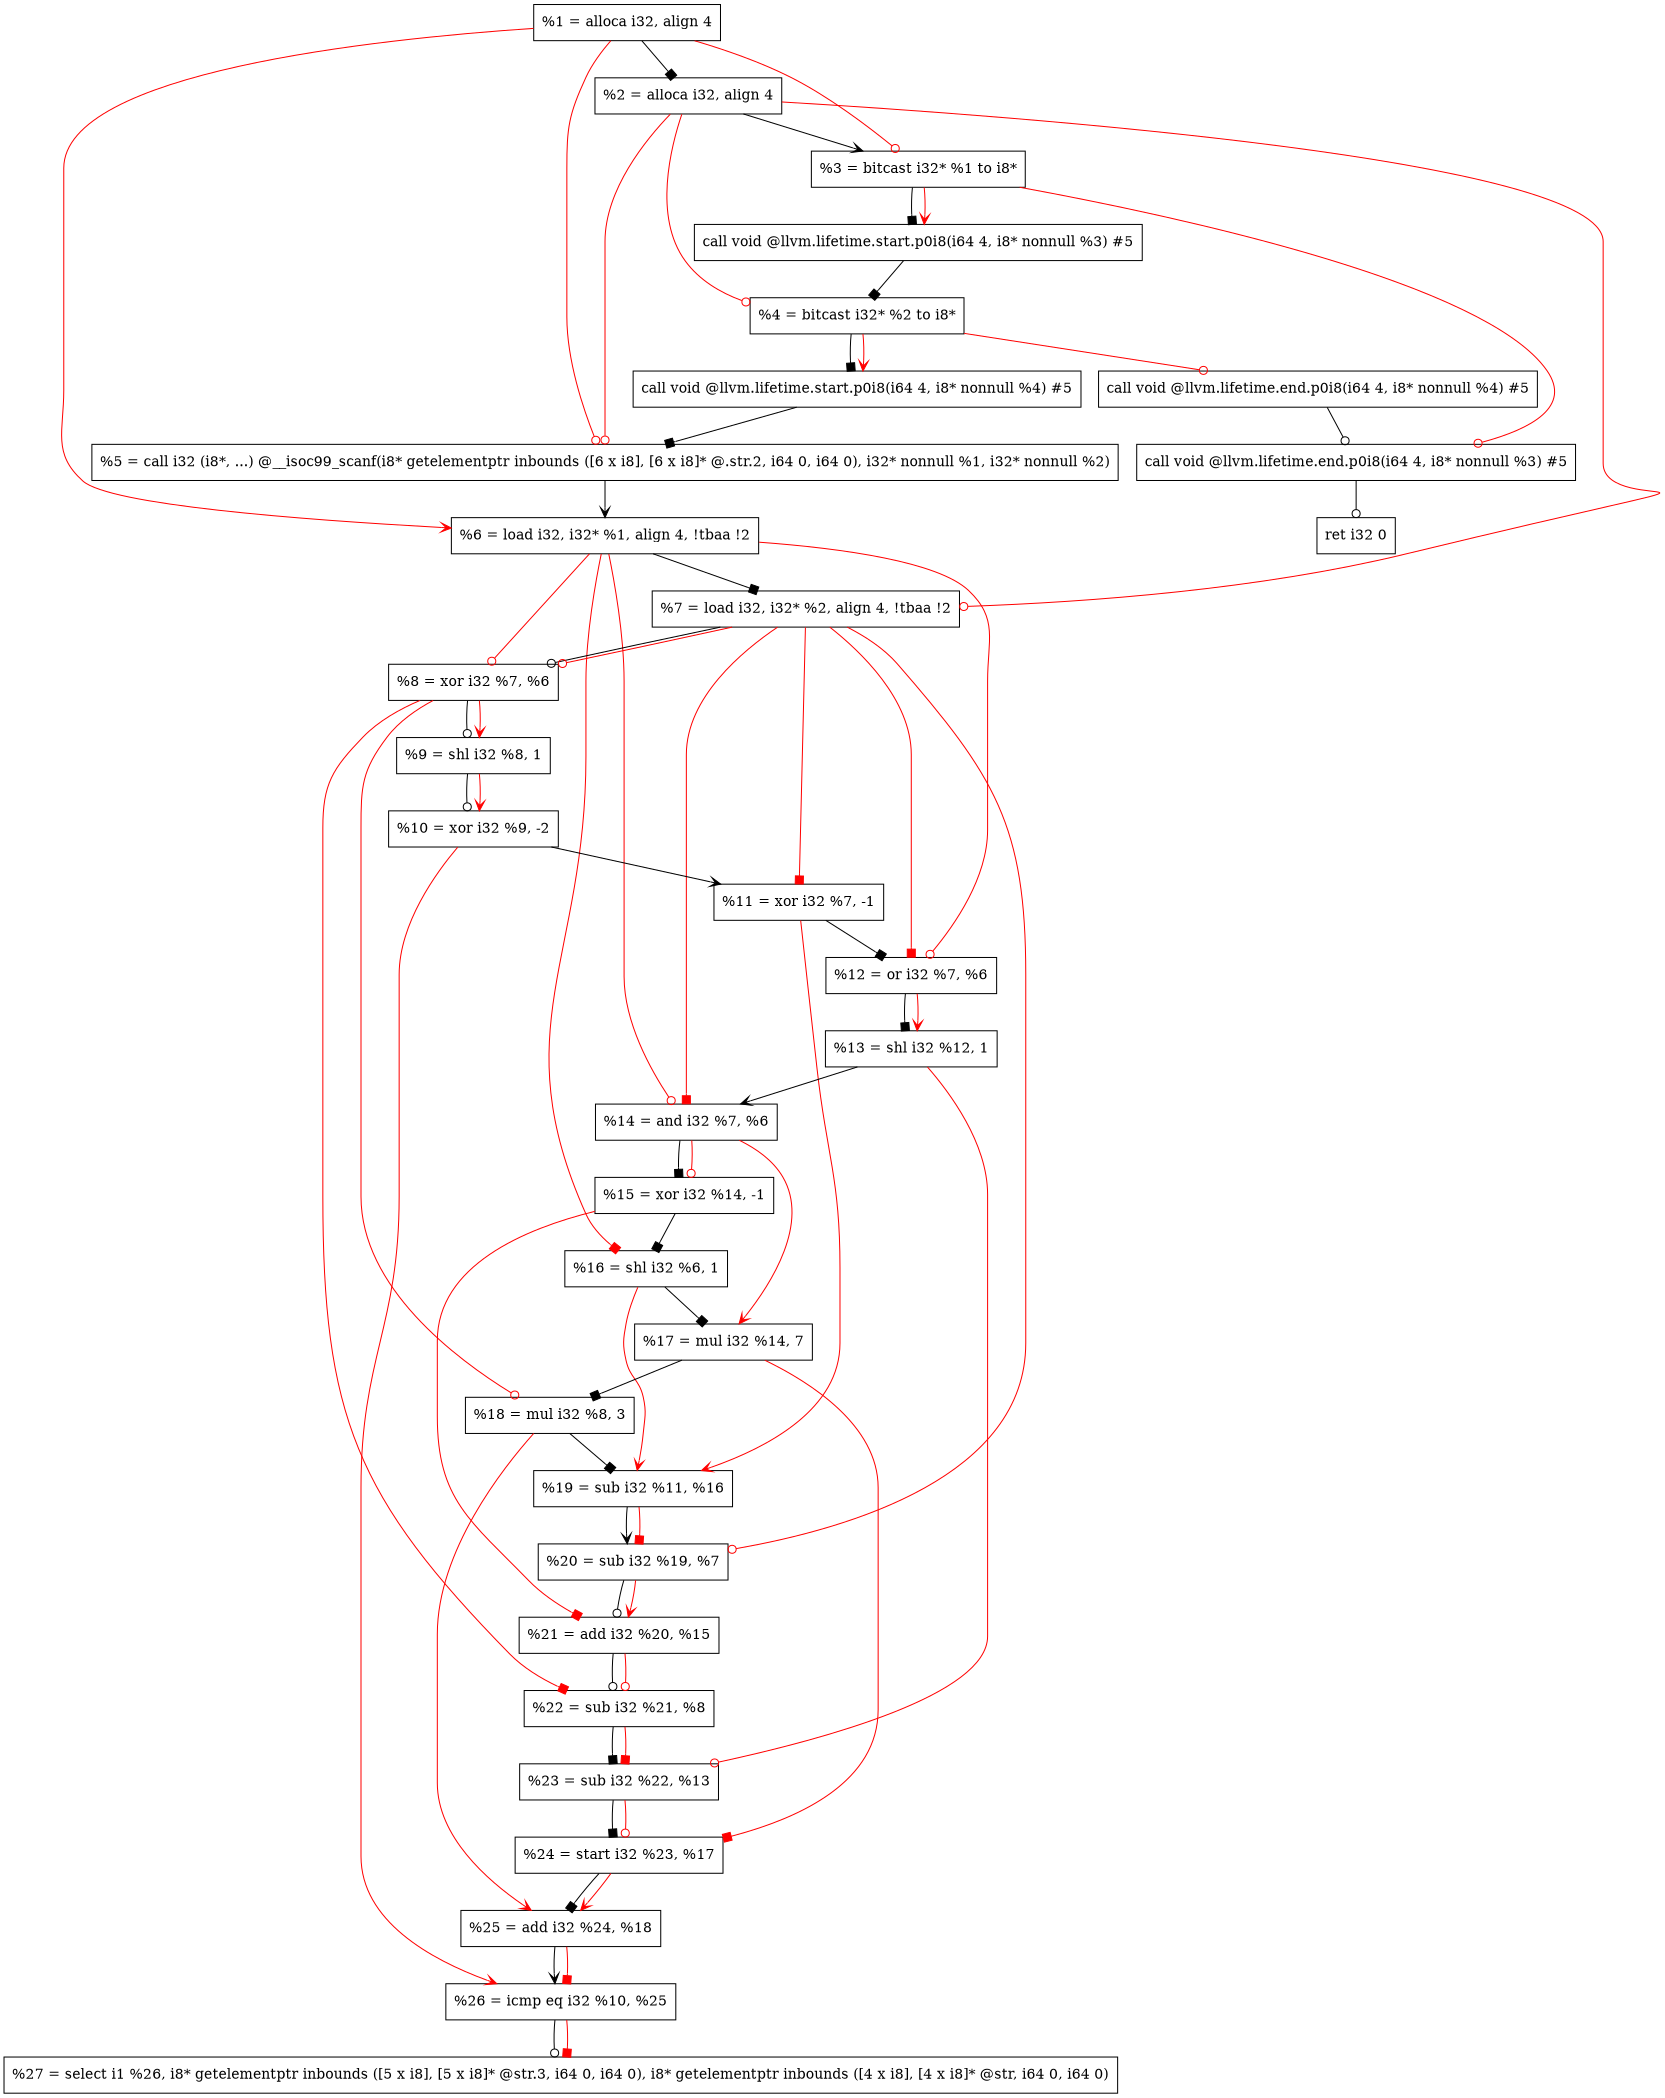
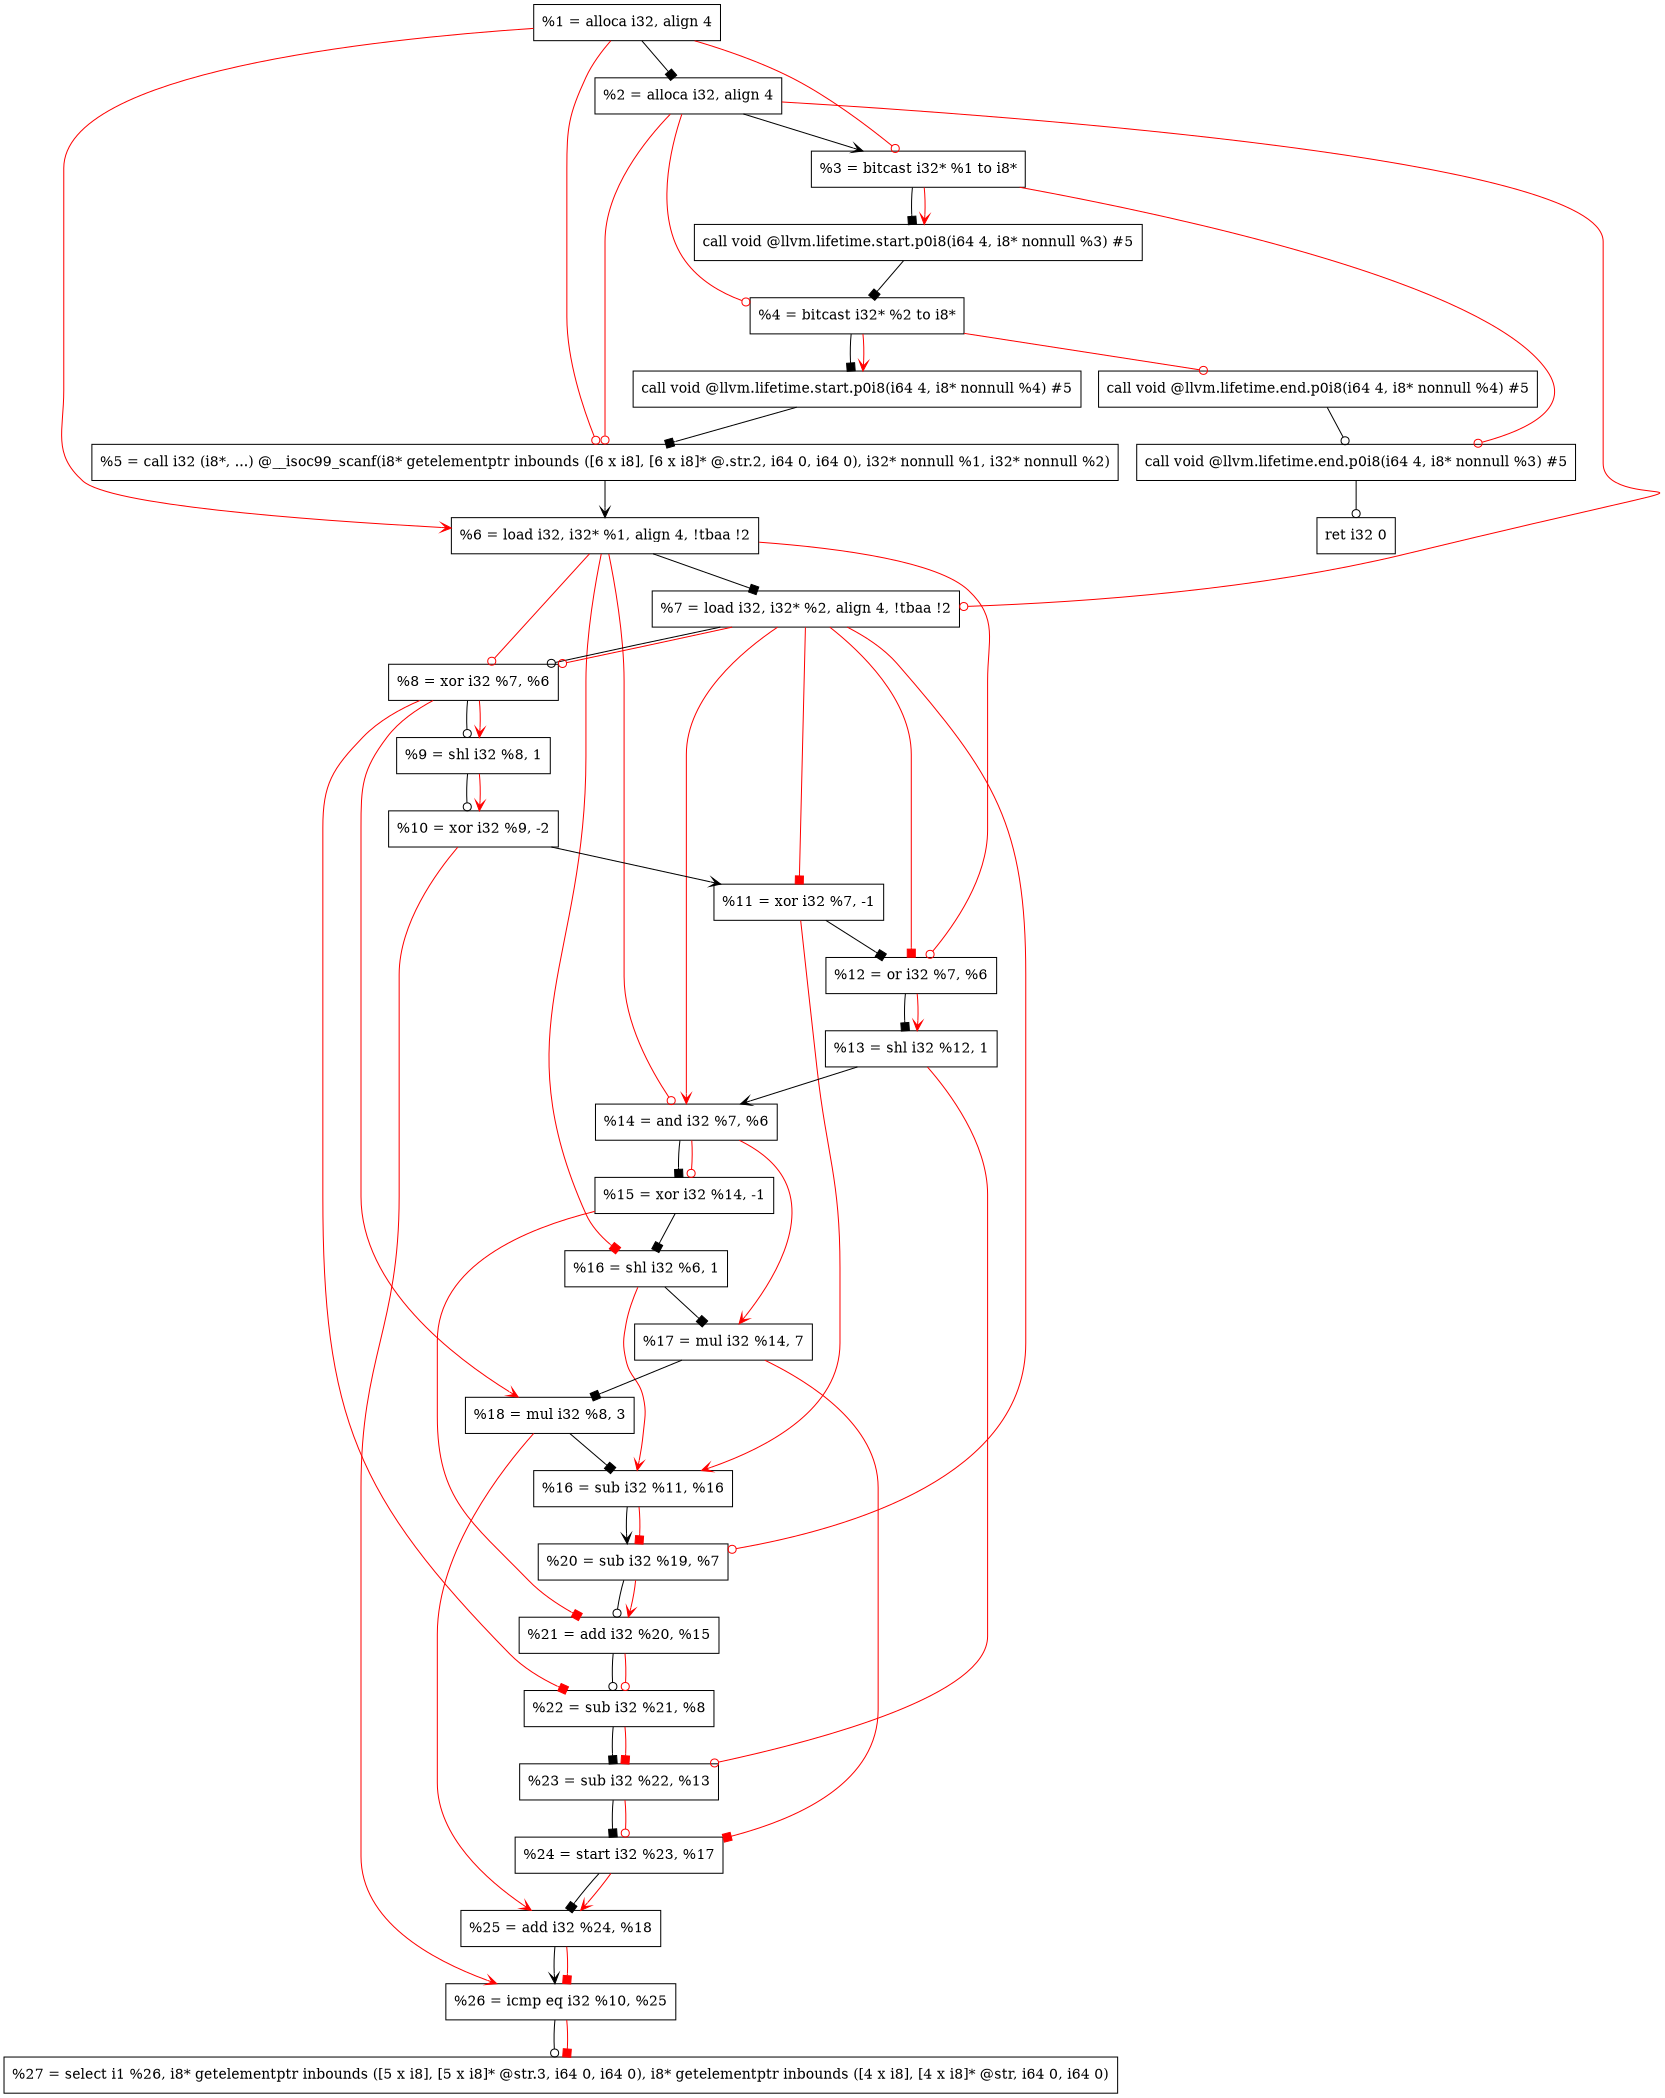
edge "%7 = load i32, i32* %2, align 4, !tbaa !2" -> "%14 = and i32 %7, %6": arrowhead box -> vee
edge "%8 = xor i32 %7, %6" -> "%18 = mul i32 %8, 3": arrowhead odot -> vee
node "%19 = sub i32 %11, %16": label "%19 = sub i32 %11, %16" -> "%16 = sub i32 %11, %16"
